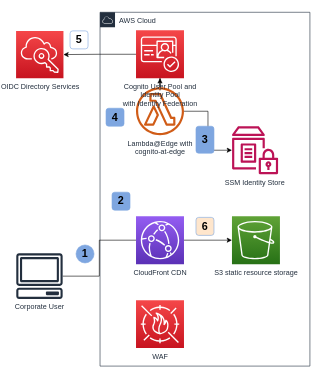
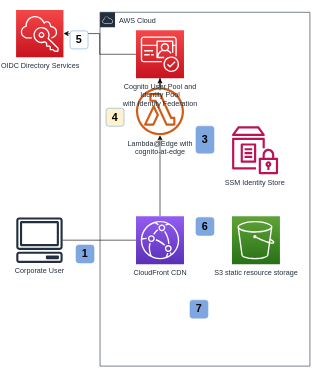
node "OIDC Directory Services": moved (40, 55) -> (40, 34)
edge "Lambda@Edge with cognito-at-edge" -> "SSM Identity Store": removed
node "4": fillcolor #7ea6e0 -> #fff2cc
edge "CloudFront CDN" -> "Lambda@Edge with cognito-at-edge": added
node "2": removed
node "6": fillcolor #ffe6cc -> #7ea6e0
edge "CloudFront CDN" -> "S3 static resource storage": removed
node "1": shape ellipse -> rounded rectangle
node "Corporate User": moved (39, 276) -> (39, 240)
node "7": added
node "WAF": removed
